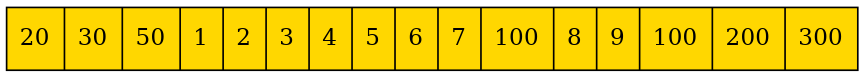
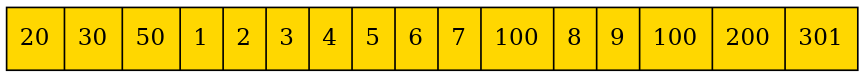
node "20": text "300" -> "301"
